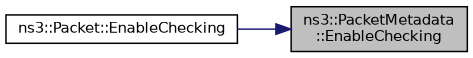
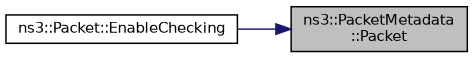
node "ns3::PacketMetadata ::EnableChecking": label "ns3::PacketMetadata ::EnableChecking" -> "ns3::PacketMetadata ::Packet"
